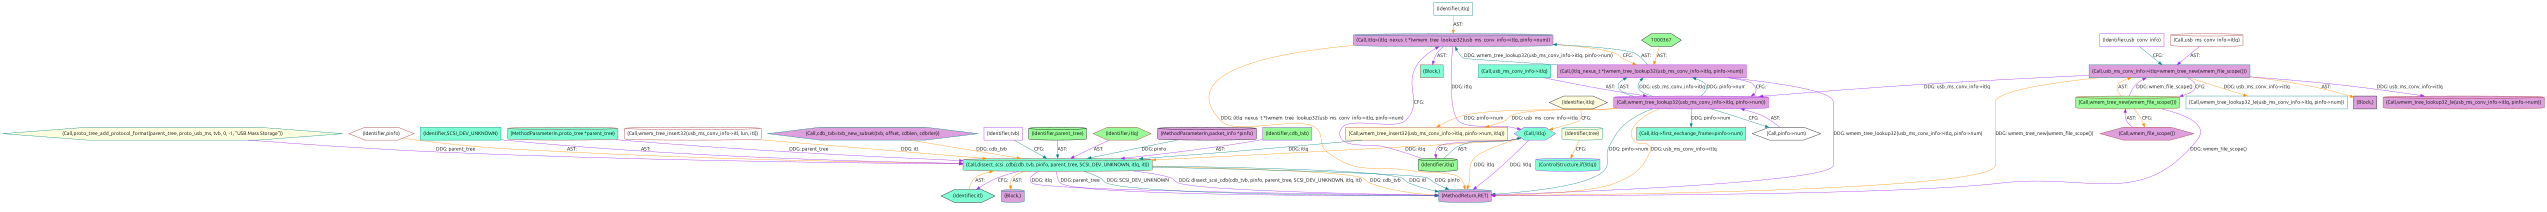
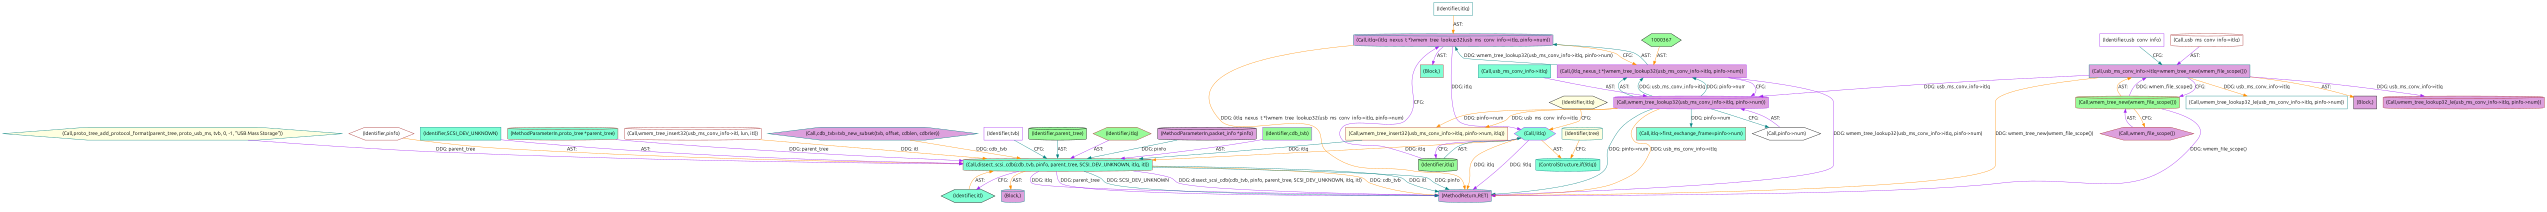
edge "(Call,!itlq)" -> "(ControlStructure,if(!itlq))": added, label "AST:"
node "(ControlStructure,if(!itlq))": color purple -> teal
